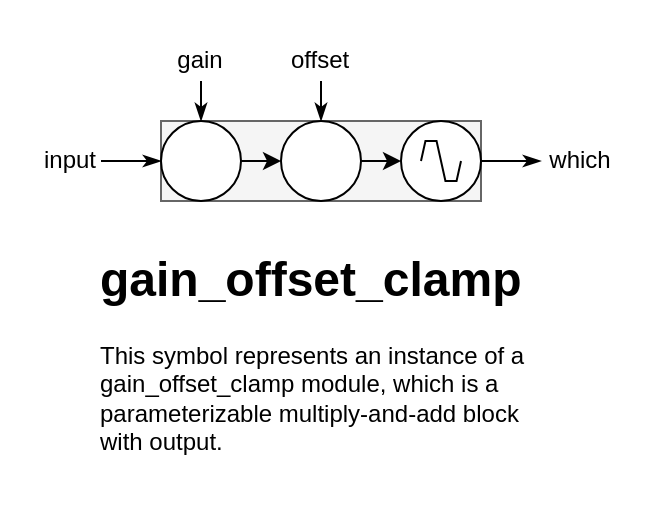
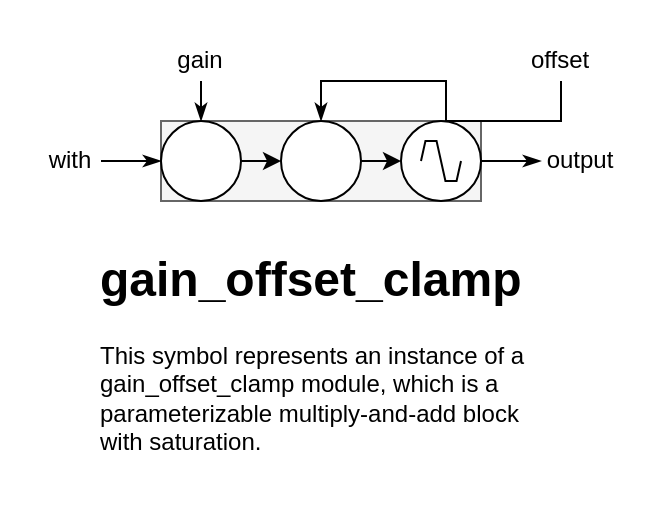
node "offset": moved (321, 61) -> (561, 61)
node "input": label "input" -> "with"
node "which": label "which" -> "output"
node "gain_offset_clampThis symbol represents an instance of a gain_offset_clamp module, which is a parameterizable multiply-and-add block with output.": label "gain_offset_clampThis symbol represents an instance of a gain_offset_clamp module, which is a parameterizable multiply-and-add block with output." -> "gain_offset_clampThis symbol represents an instance of a gain_offset_clamp module, which is a parameterizable multiply-and-add block with saturation."
